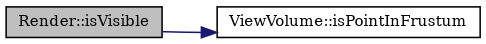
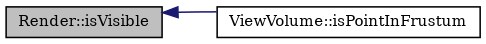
edge "Render::isVisible" -> "ViewVolume::isPointInFrustum": reversed
